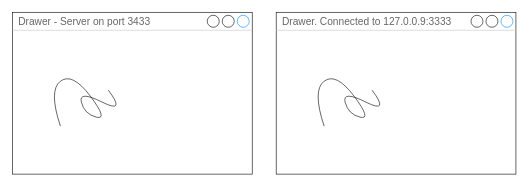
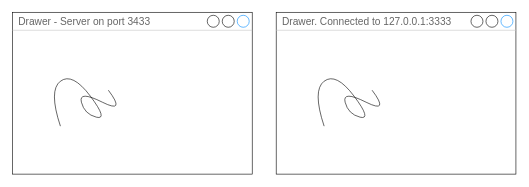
node "Drawer. Connected to 127.0.0.9:3333": label "Drawer. Connected to 127.0.0.9:3333" -> "Drawer. Connected to 127.0.0.1:3333"
